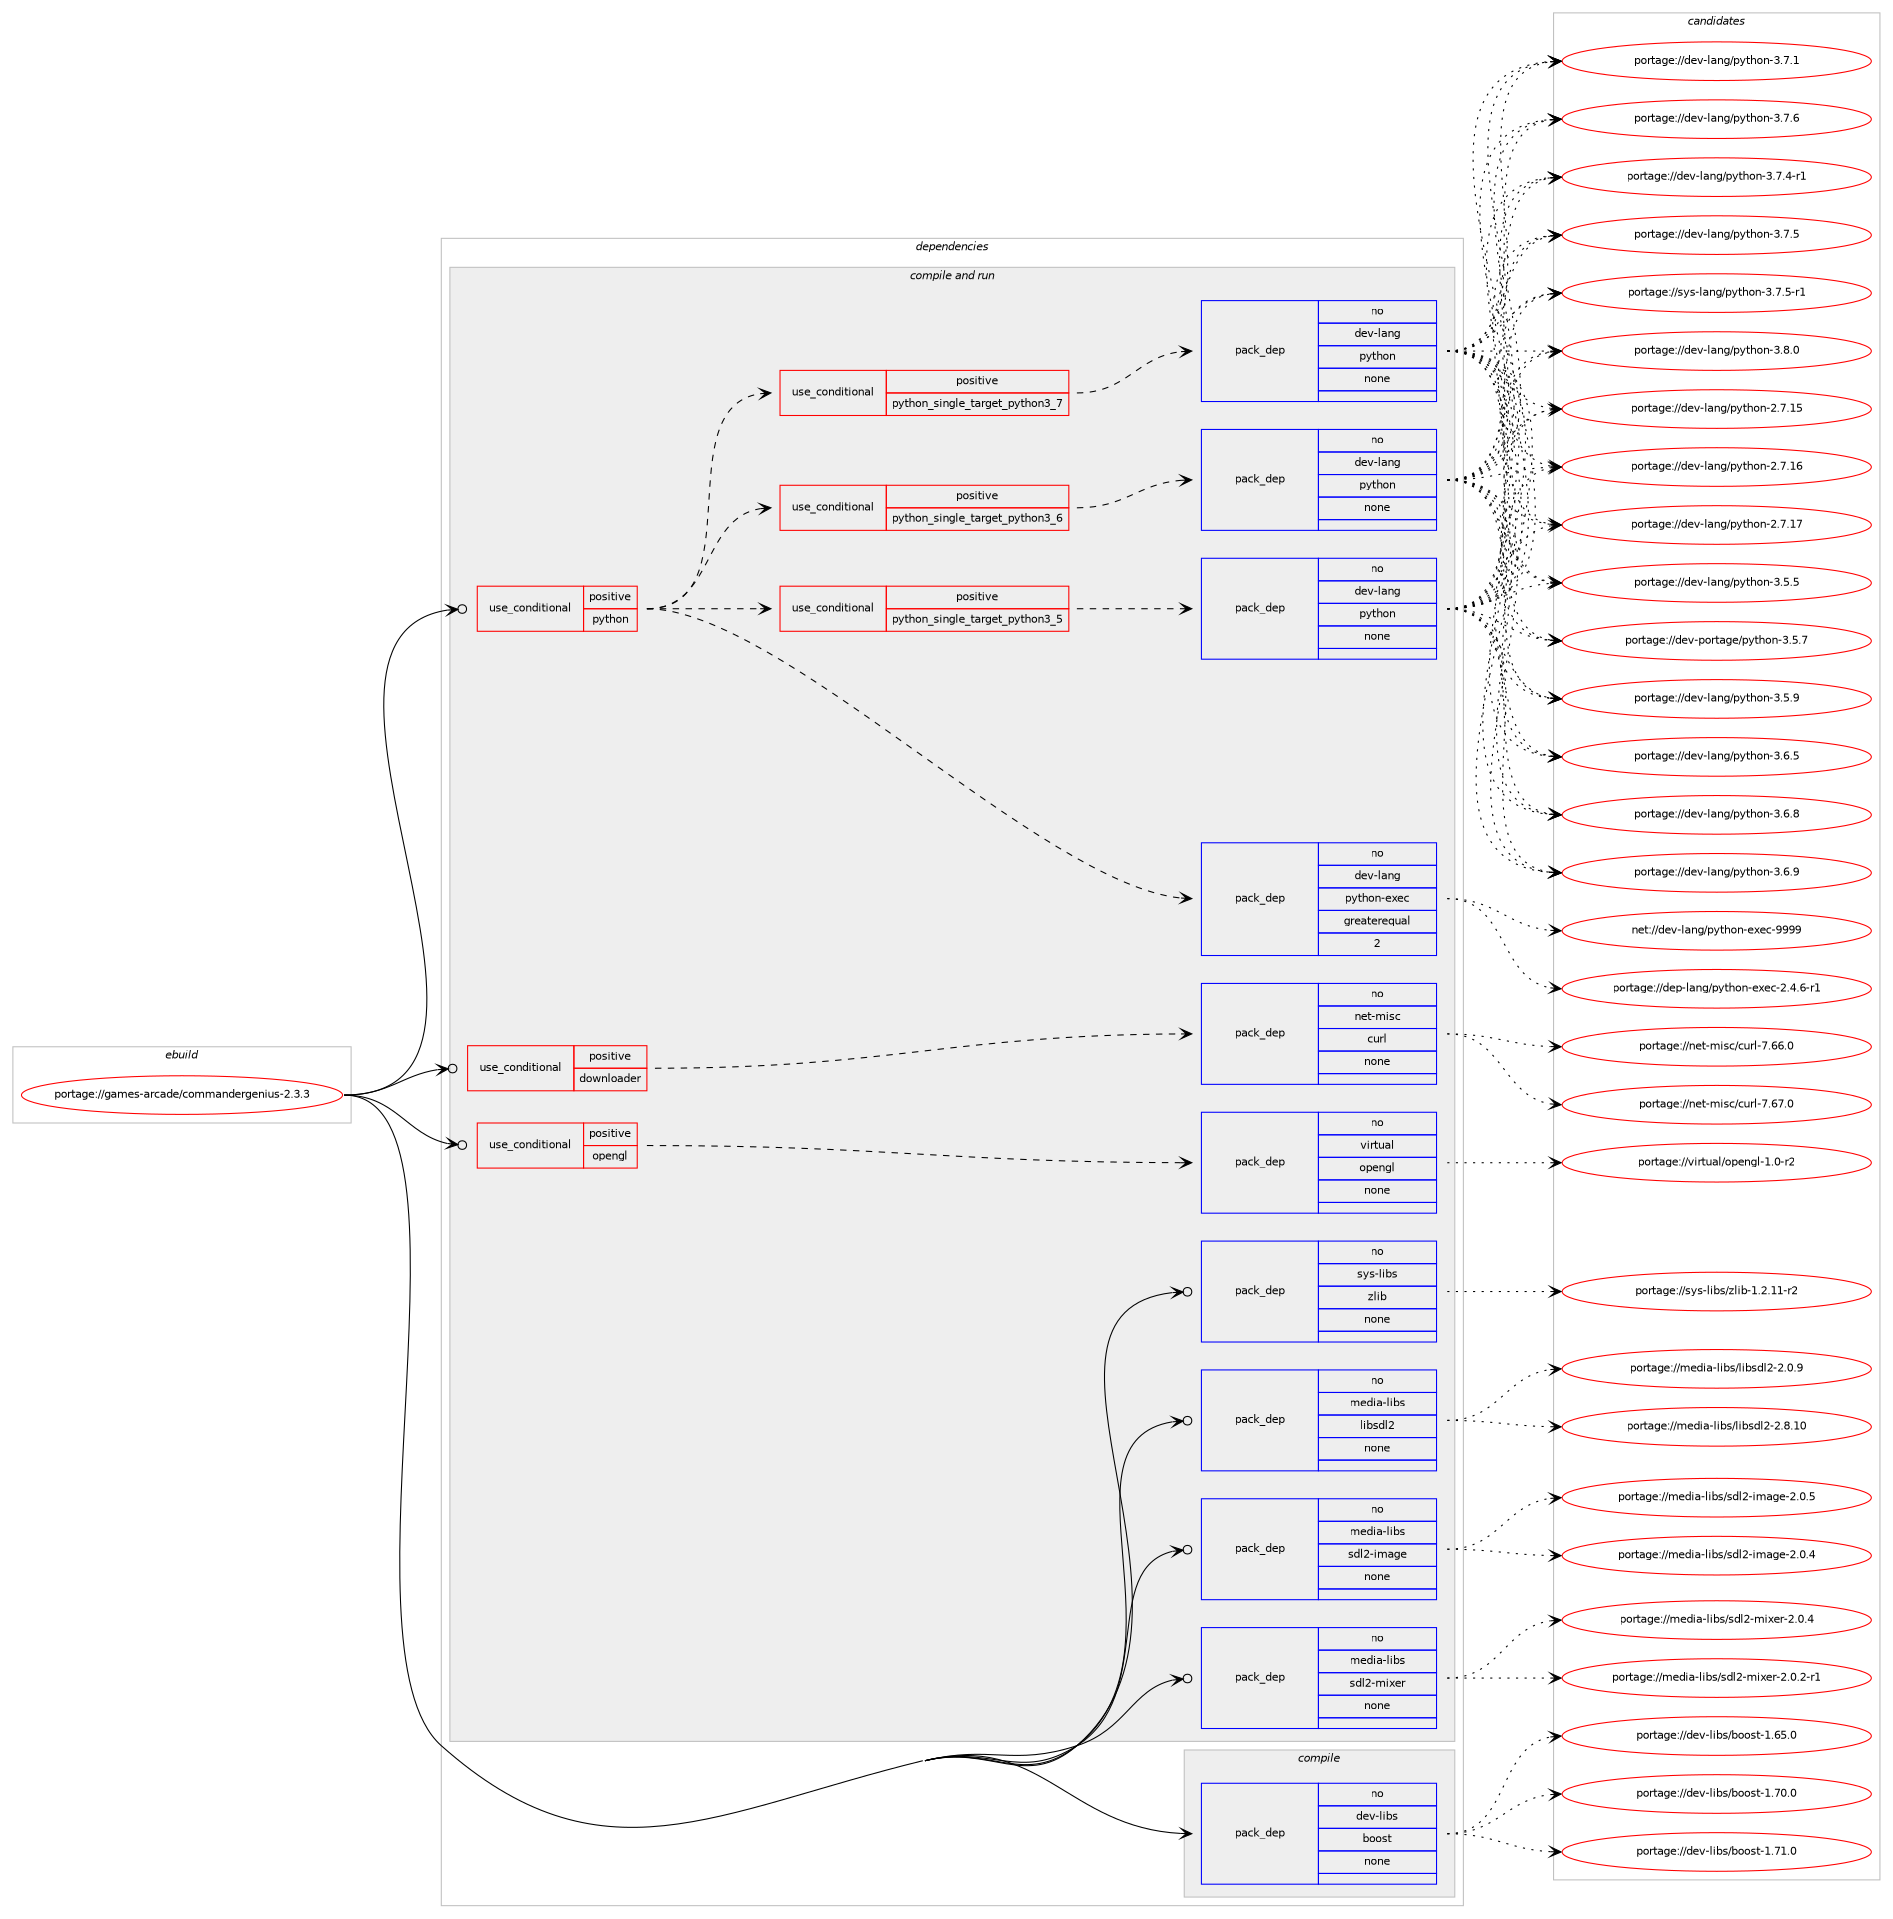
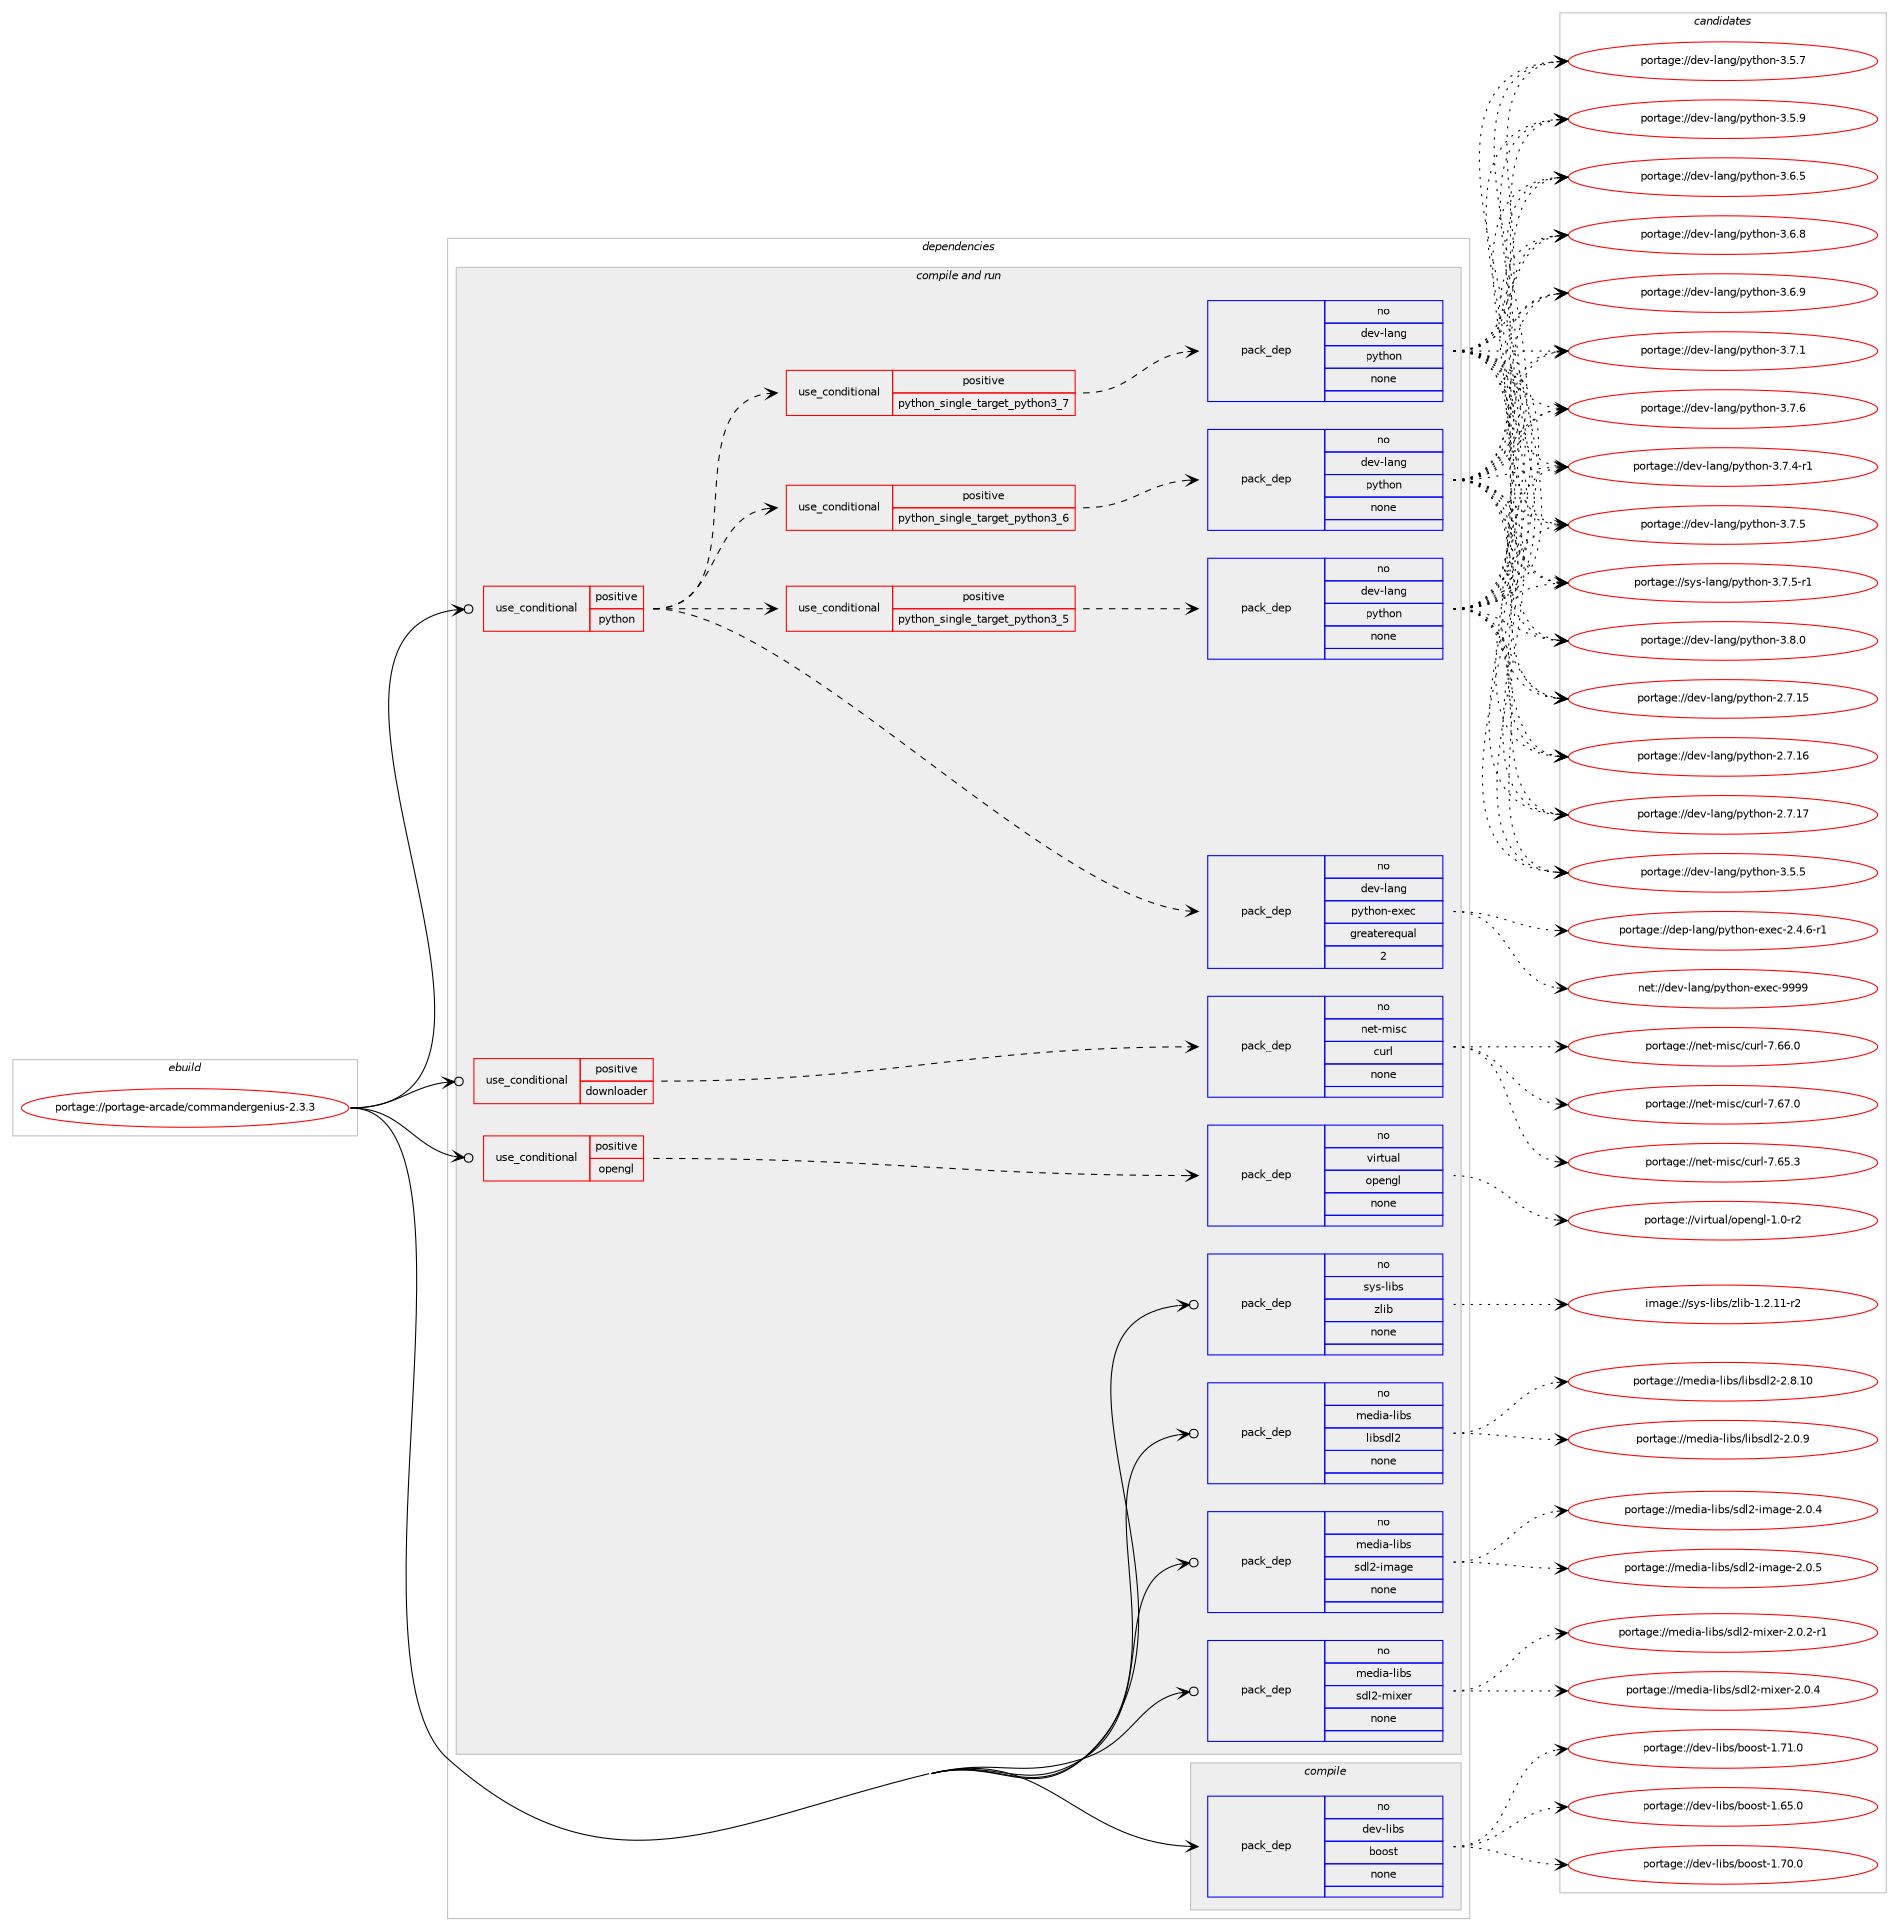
node "portage://dev-portage/python-3.5.7": label "portage://dev-portage/python-3.5.7" -> "portage://dev-lang/python-3.5.7"
node "portage://games-arcade/commandergenius-2.3.3": label "portage://games-arcade/commandergenius-2.3.3" -> "portage://portage-arcade/commandergenius-2.3.3"
node "portage://net-misc/curl-7.65.3": added
node "portage://sys-libs/zlib-1.2.11-r2": label "portage://sys-libs/zlib-1.2.11-r2" -> "image://sys-libs/zlib-1.2.11-r2"
